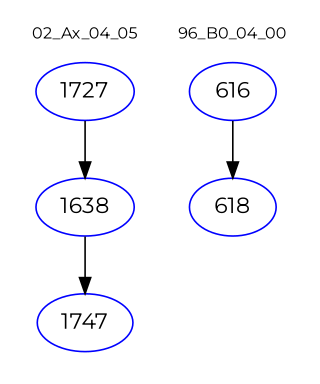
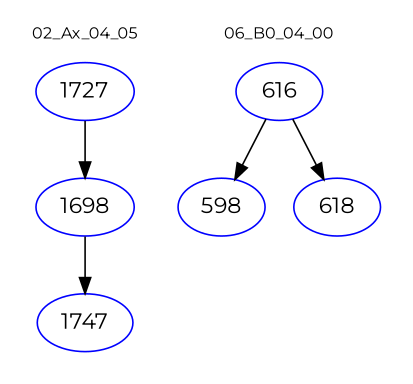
cluster "96_B0_04_00": label "96_B0_04_00" -> "06_B0_04_00"
node "1638": label "1638" -> "1698"
node "598": added
